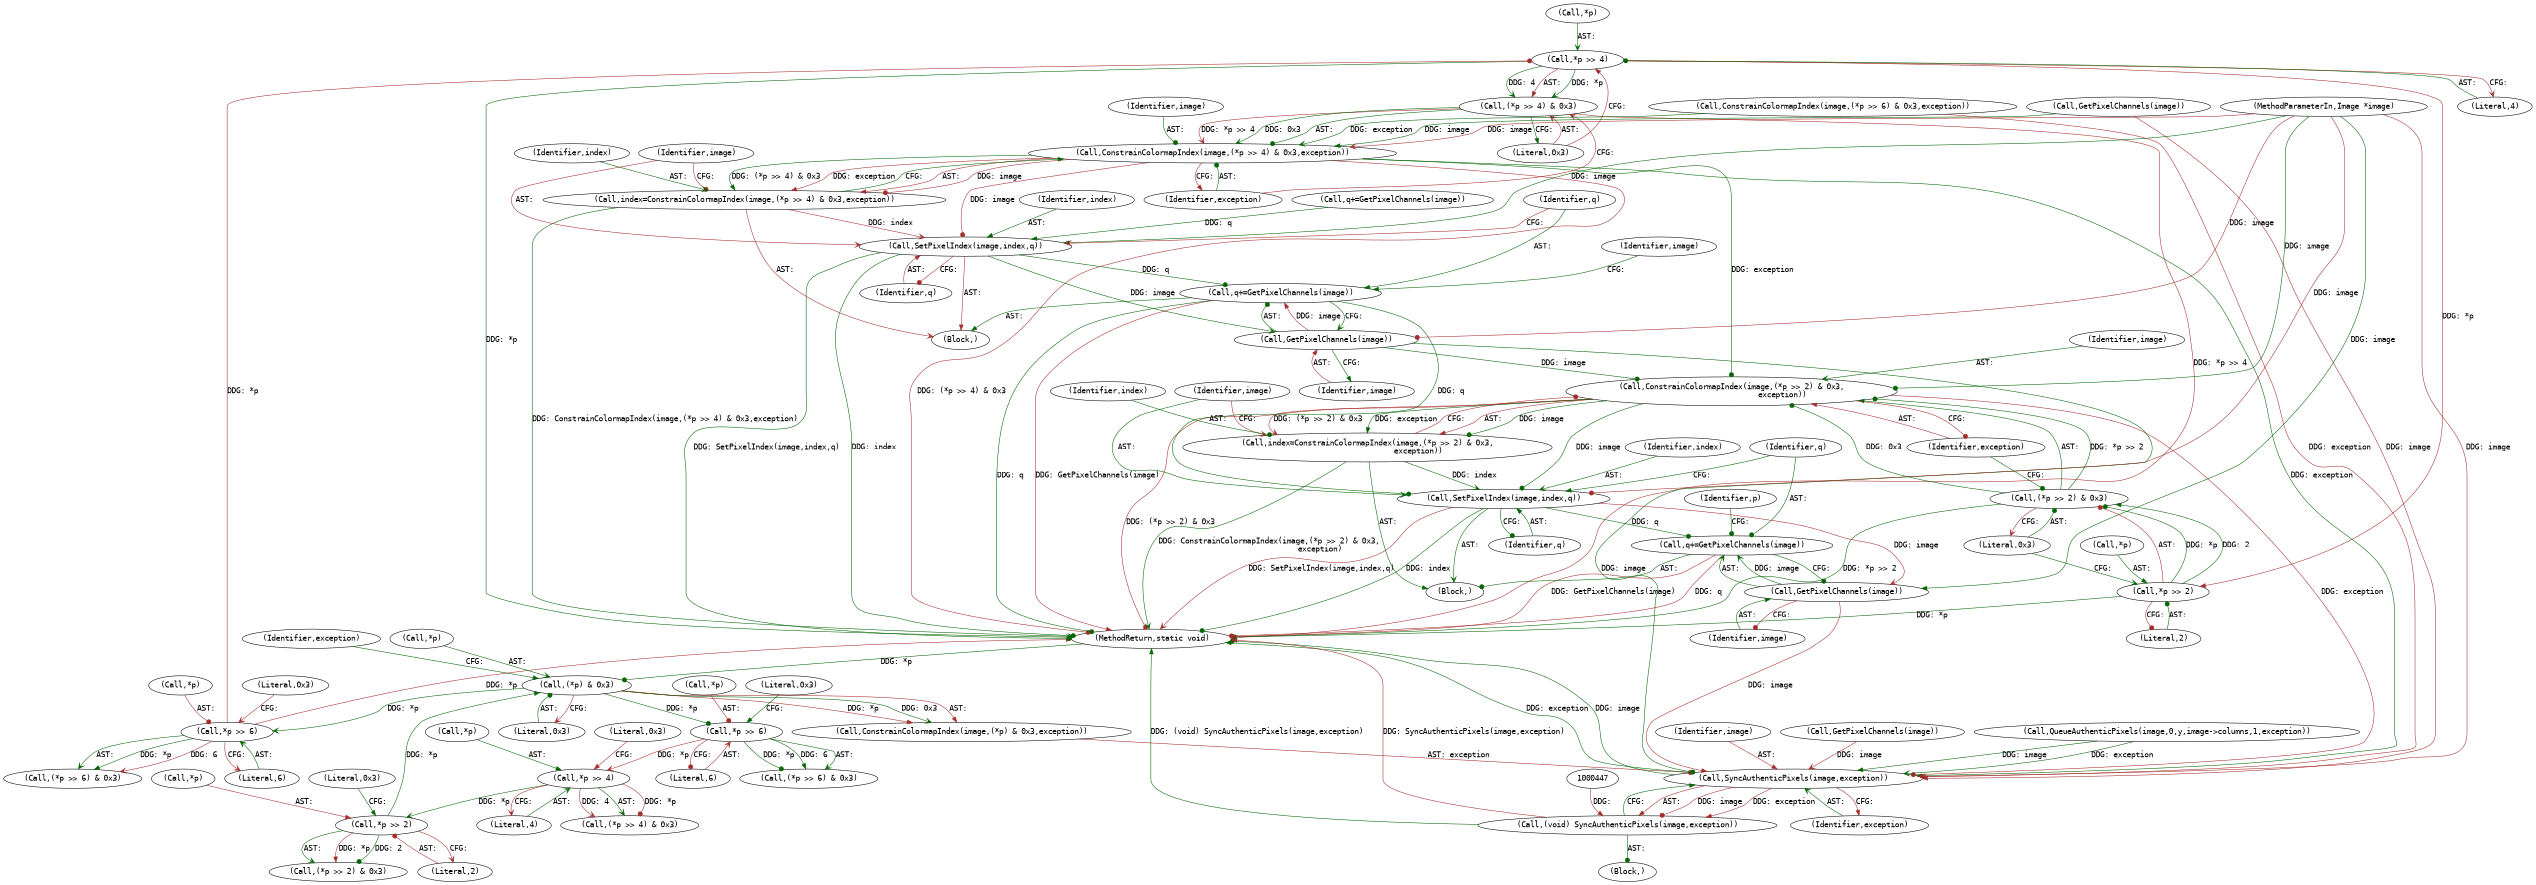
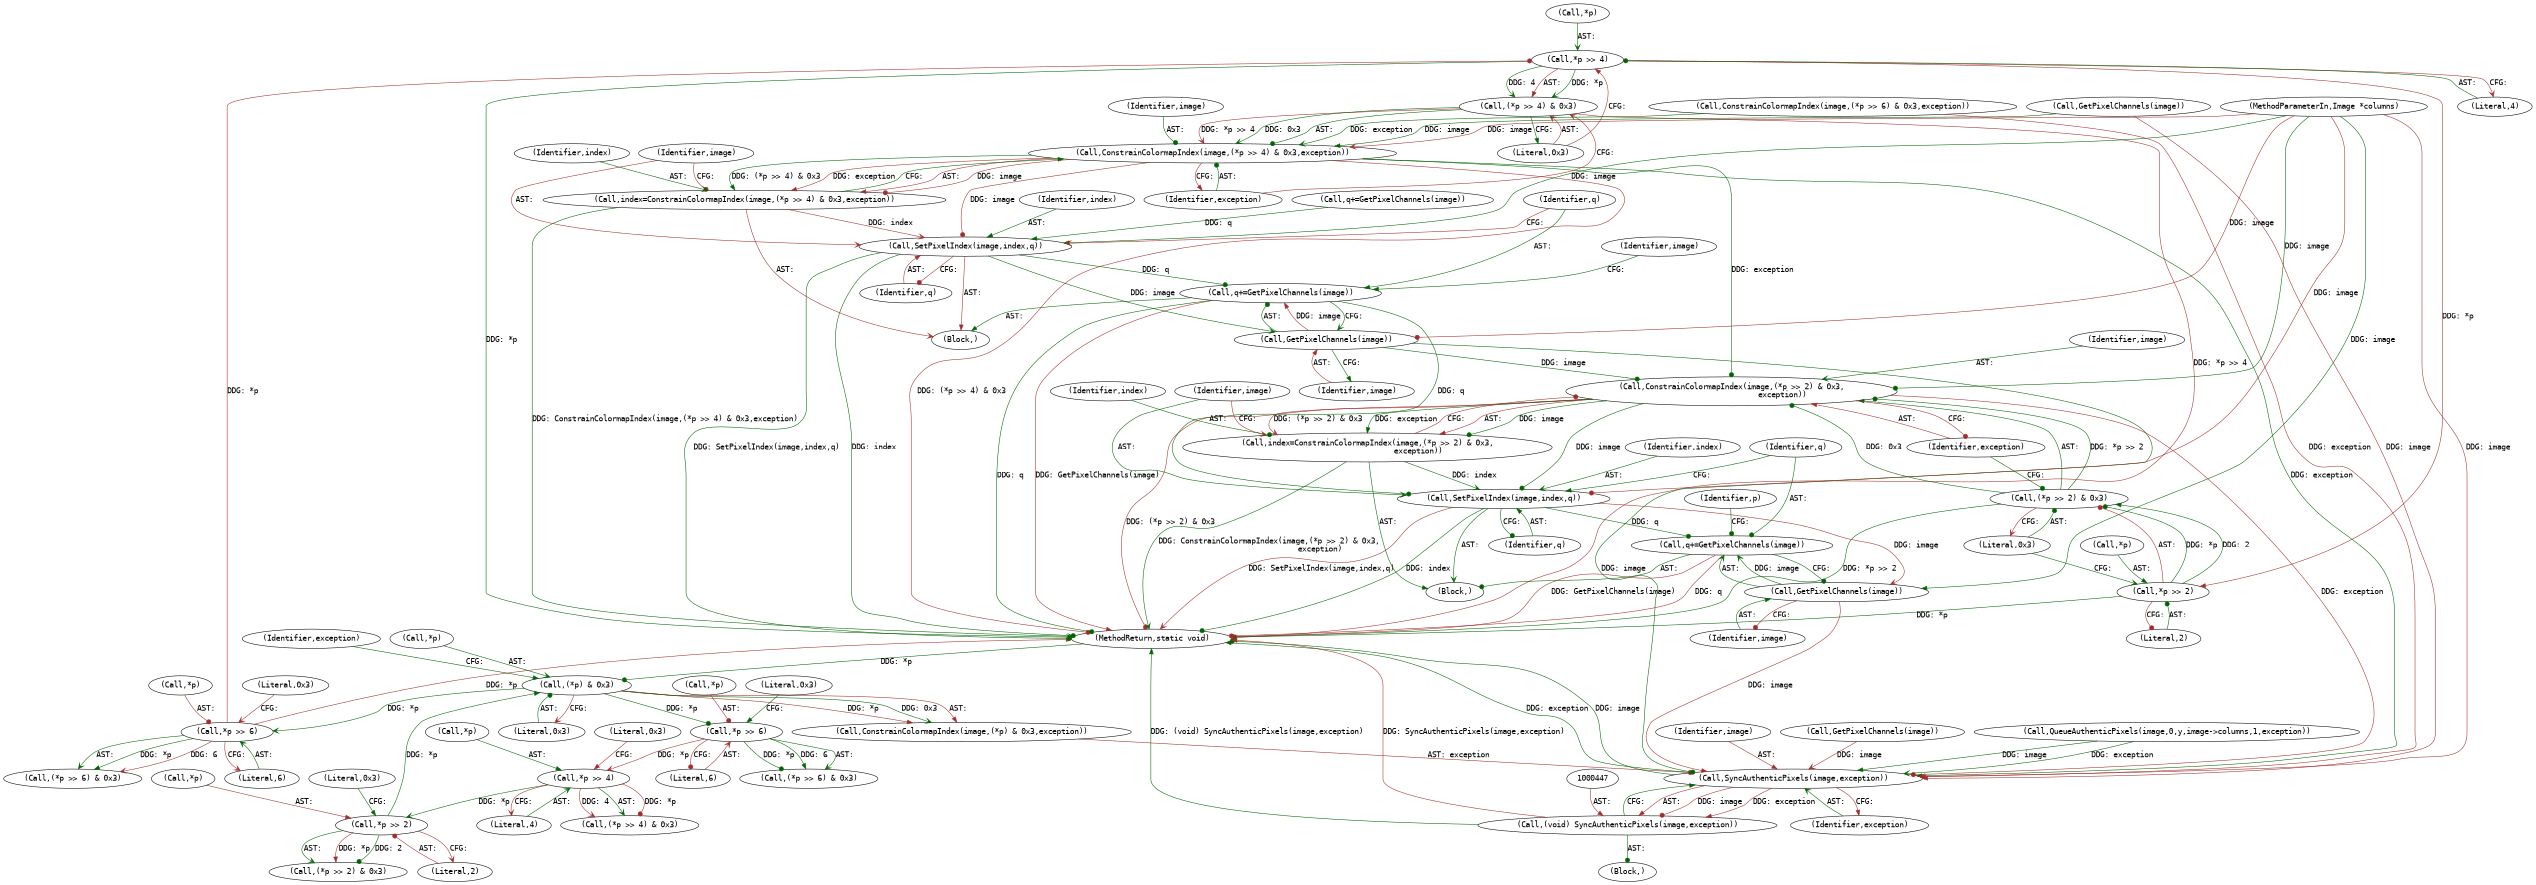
node "(MethodParameterIn,Image *image)": label "(MethodParameterIn,Image *image)" -> "(MethodParameterIn,Image *columns)"
edge "1000447" -> "(Call,(void) SyncAuthenticPixels(image,exception))": label "DDG: " -> "AST: "
